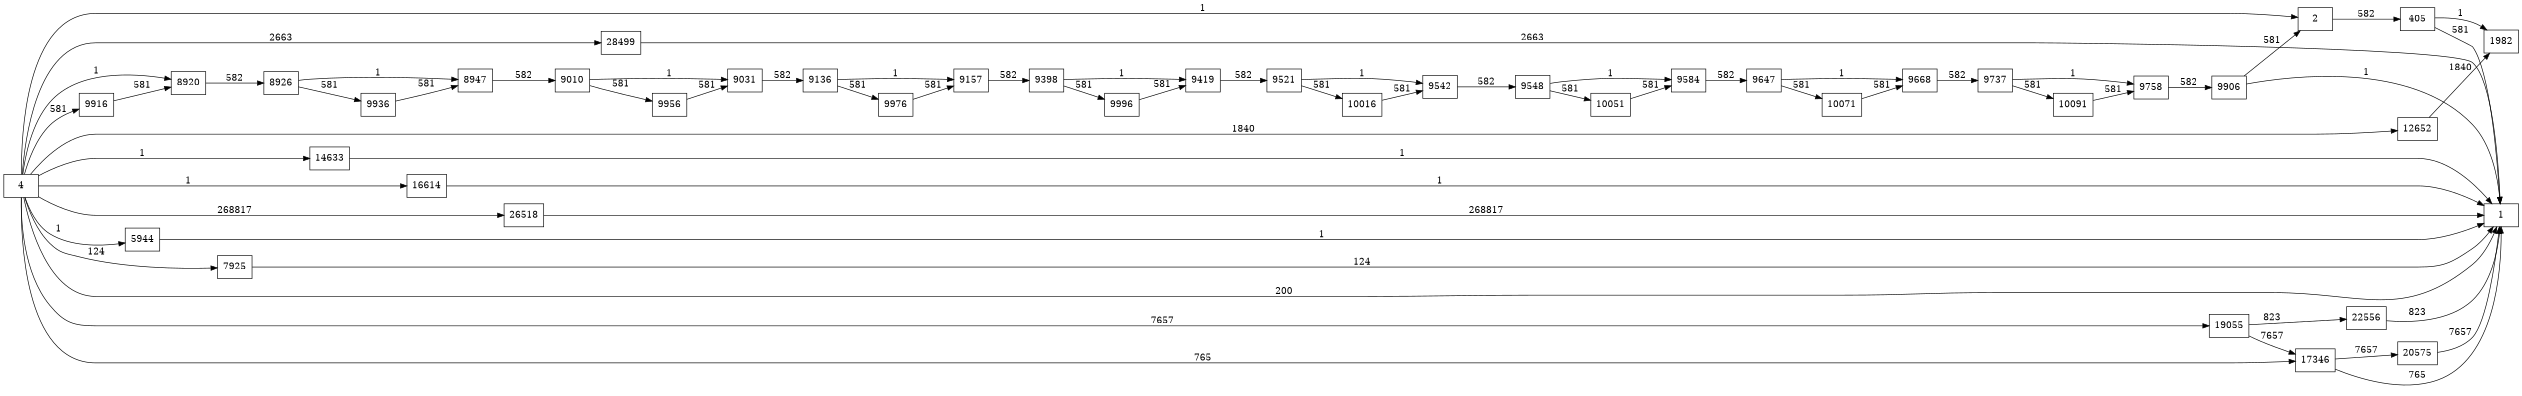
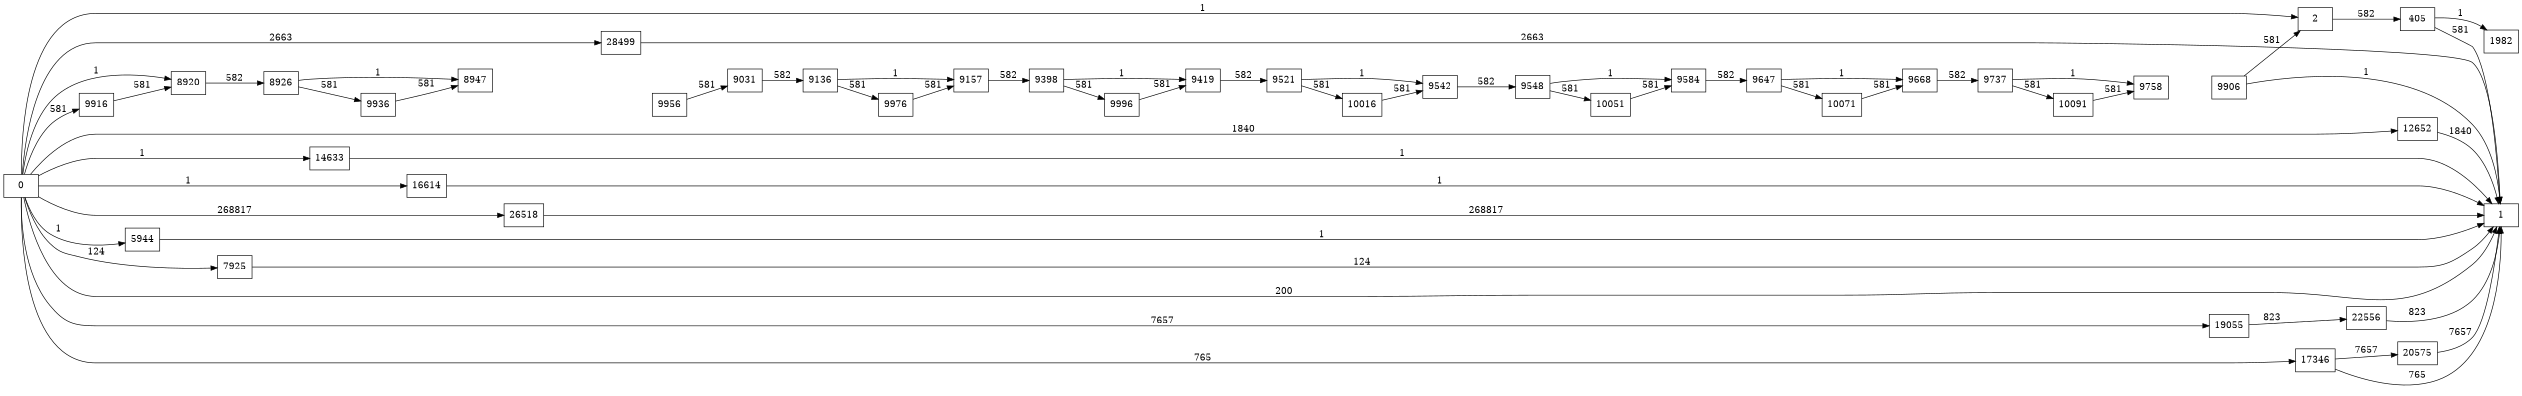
node "9010": removed
edge "9758" -> "9906": removed, label "582"
edge "12652" -> "1982": now "12652" -> "1"
node "4": label "4" -> "0"
edge "19055" -> "17346": removed, label "7657"
